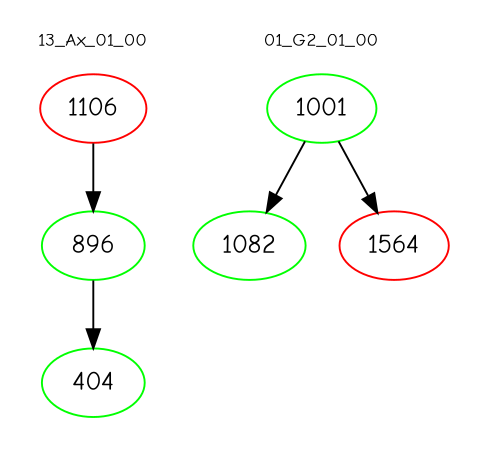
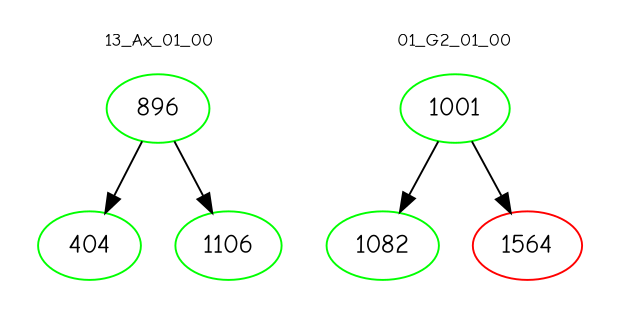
node "1106": color red -> green
edge "1106" -> "896": reversed
